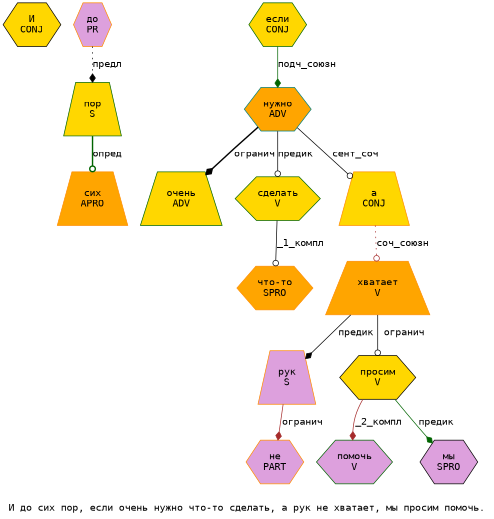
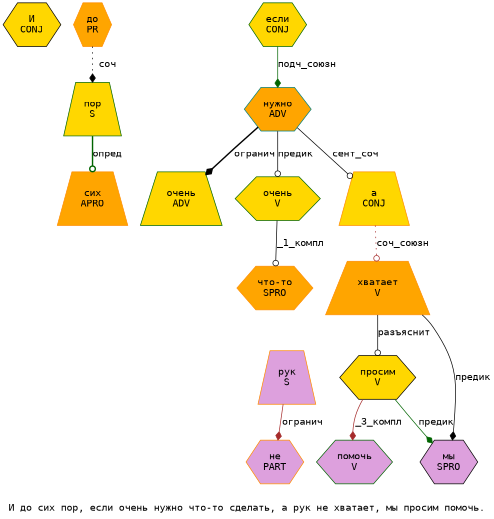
node "до PR": fillcolor plum -> orange
edge "до PR" -> "пор S": label "предл" -> "соч"
node "сделать V": label "сделать V" -> "очень V"
edge "хватает V" -> "просим V": label "огранич" -> "разъяснит"
edge "хватает V" -> "рук S": now "хватает V" -> "мы SPRO"
edge "просим V" -> "помочь V": label "_2_компл" -> "_3_компл"
